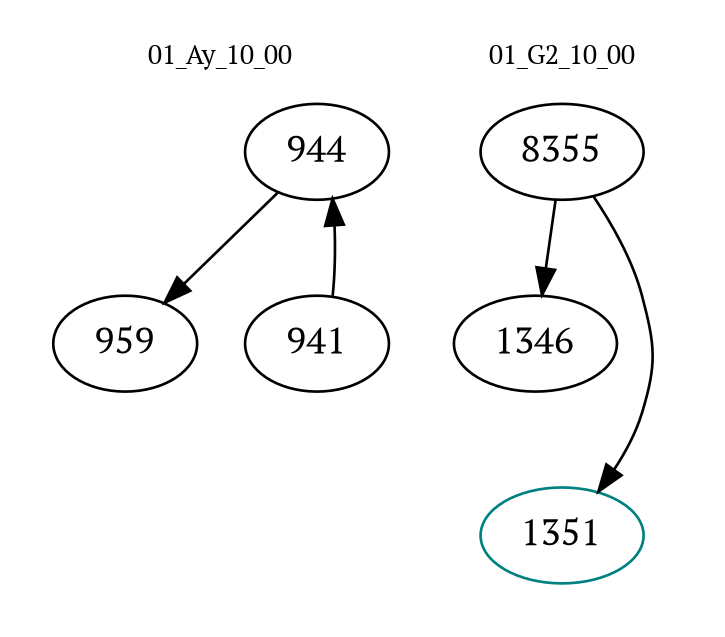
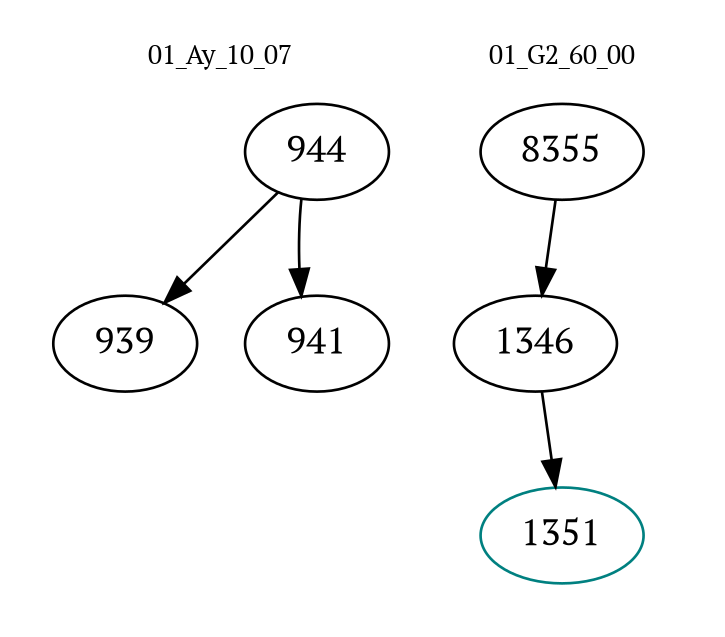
cluster "01_Ay_10_00": label "01_Ay_10_00" -> "01_Ay_10_07"
cluster "01_G2_10_00": label "01_G2_10_00" -> "01_G2_60_00"
edge "941" -> "944": reversed
edge "8355" -> "1351": now "1346" -> "1351"
node "959": label "959" -> "939"
